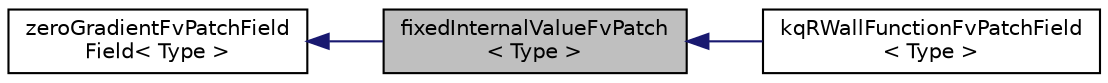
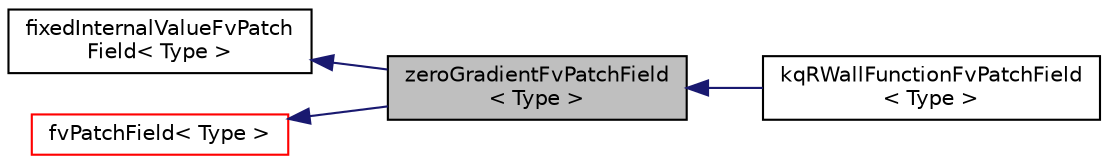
node "zeroGradientFvPatchField Field< Type >": label "zeroGradientFvPatchField Field< Type >" -> "fixedInternalValueFvPatch Field< Type >"
node "fixedInternalValueFvPatch < Type >": label "fixedInternalValueFvPatch < Type >" -> "zeroGradientFvPatchField < Type >"
node "fvPatchField< Type >": added
